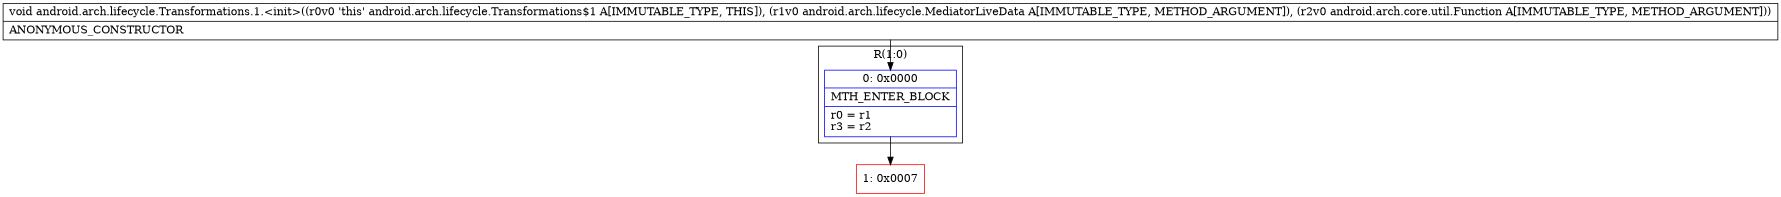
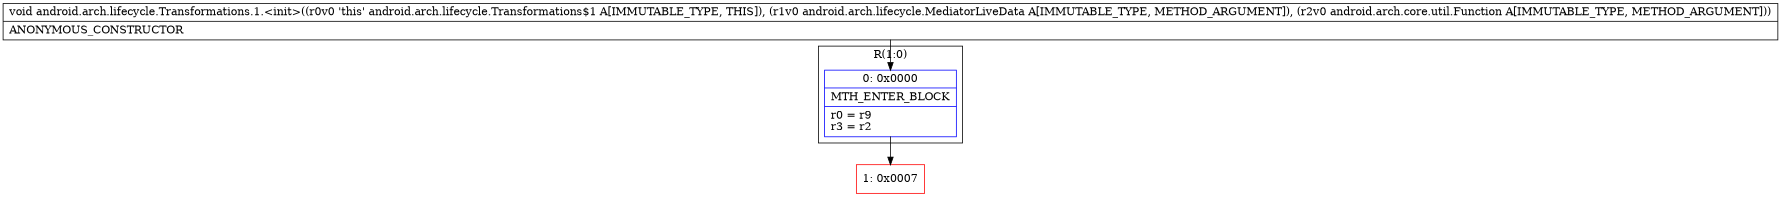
node "0: 0x0000": text "r0 = r1" -> "r0 = r9"
